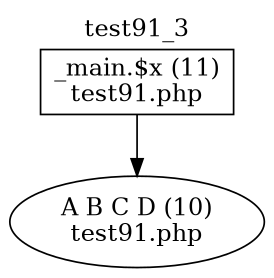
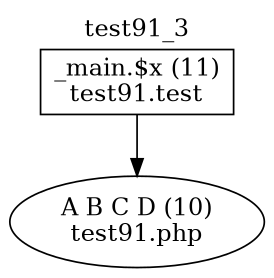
node "_main.$x (11) test91.php": label "_main.$x (11) test91.php" -> "_main.$x (11) test91.test"
